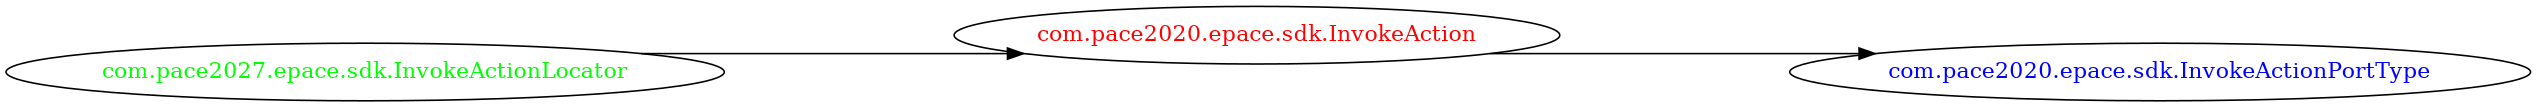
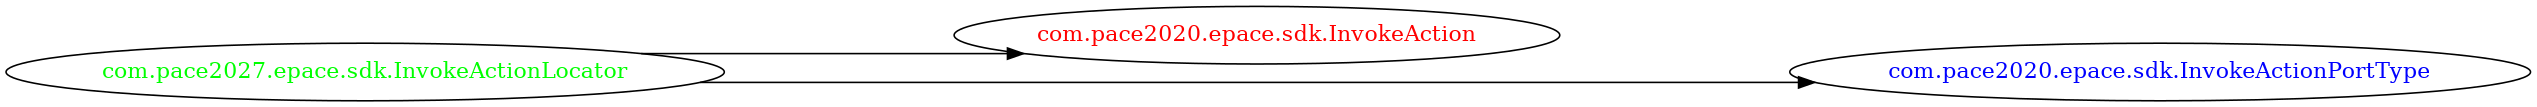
edge "com.pace2020.epace.sdk.InvokeAction" -> "com.pace2020.epace.sdk.InvokeActionPortType": now "com.pace2027.epace.sdk.InvokeActionLocator" -> "com.pace2020.epace.sdk.InvokeActionPortType"
